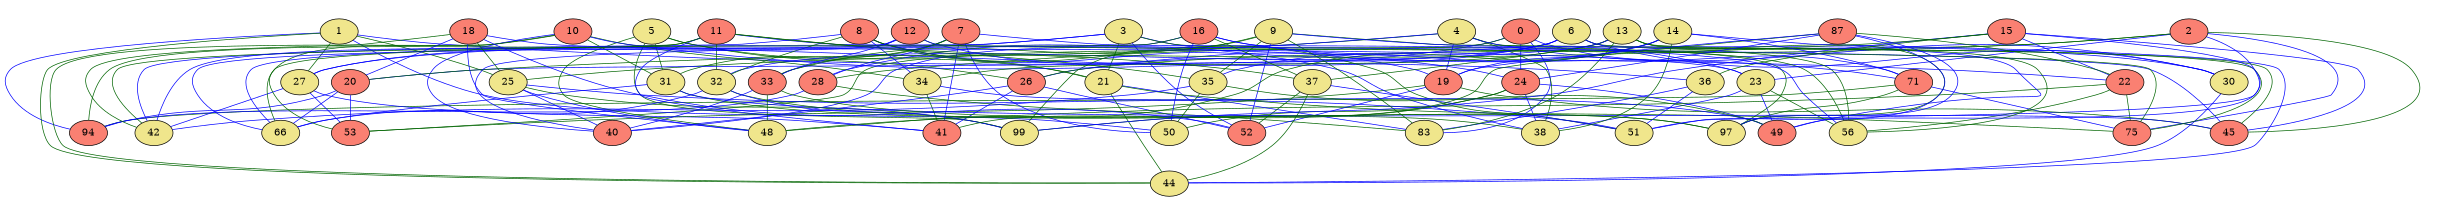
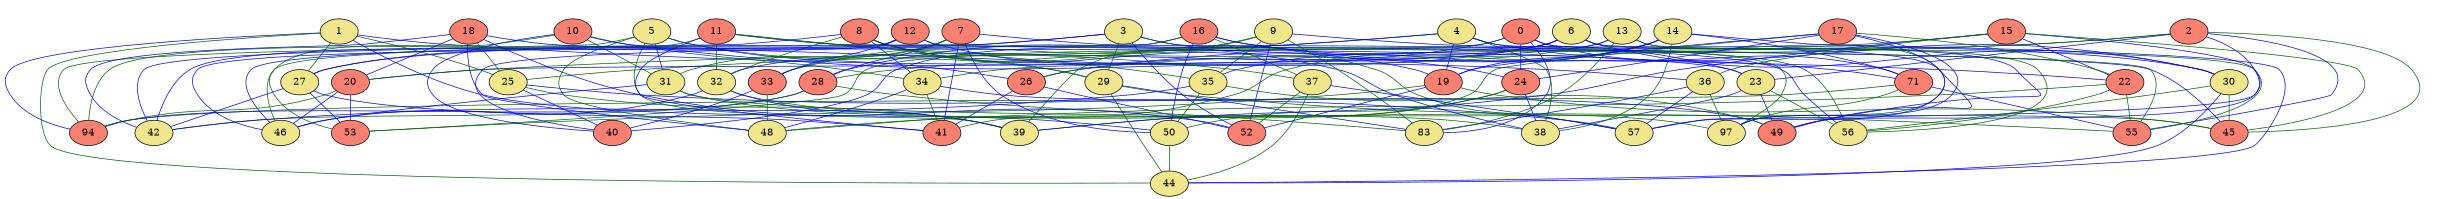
node "87": label "87" -> "17"
edge "9" -- "56": now "30" -- "56"
edge "5" -- "94": added
edge "11" -- "42": now "28" -- "42"
edge "13" -- "45": now "30" -- "45"
edge "15" -- "45": color blue -> darkgreen
edge "5" -- "31": color darkgreen -> blue
edge "18" -- "42": color darkgreen -> blue
edge "5" -- "26": color darkgreen -> blue
edge "13" -- "37": removed
node "21": label "21" -> "29"
edge "24" -- "49": now "0" -- "49"
edge "10" -- "44": now "50" -- "44"
edge "20" -- "94": color blue -> darkgreen
edge "26" -- "40": removed
edge "25" -- "48": now "34" -- "48"
edge "31" -- "45": color blue -> darkgreen
edge "33" -- "97": now "36" -- "97"
node "66": label "66" -> "46"
node "99": label "99" -> "39"
node "51": label "51" -> "57"
node "75": label "75" -> "55"
